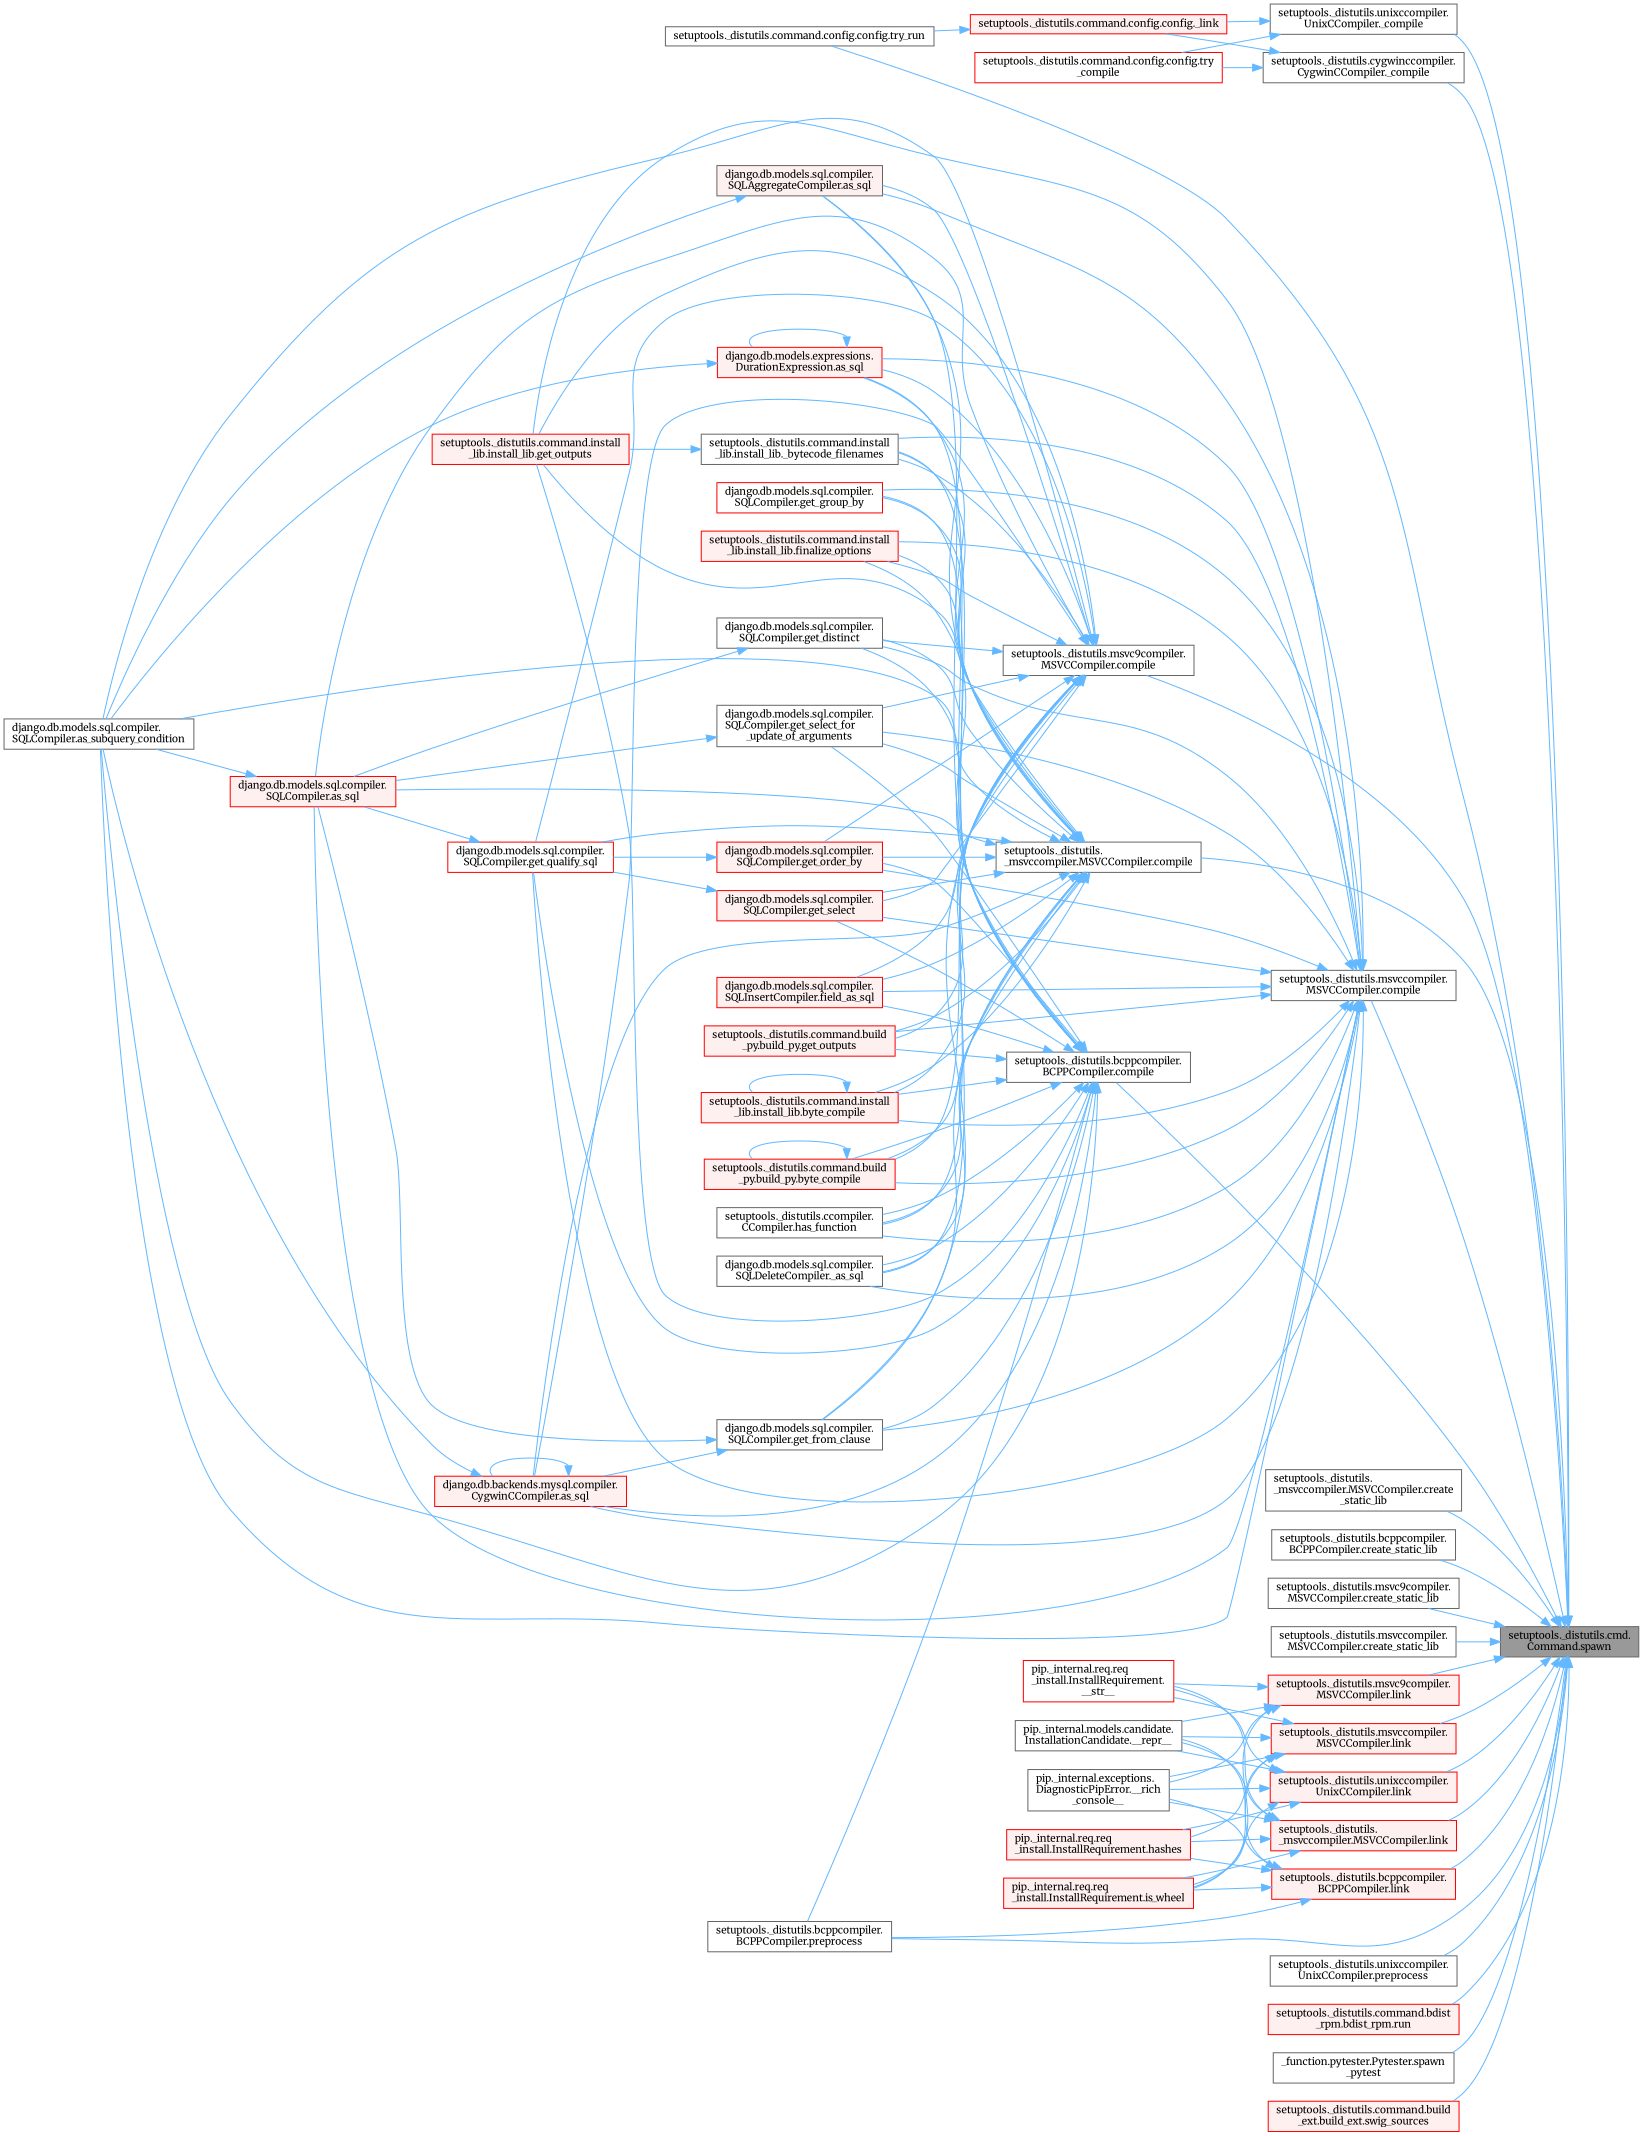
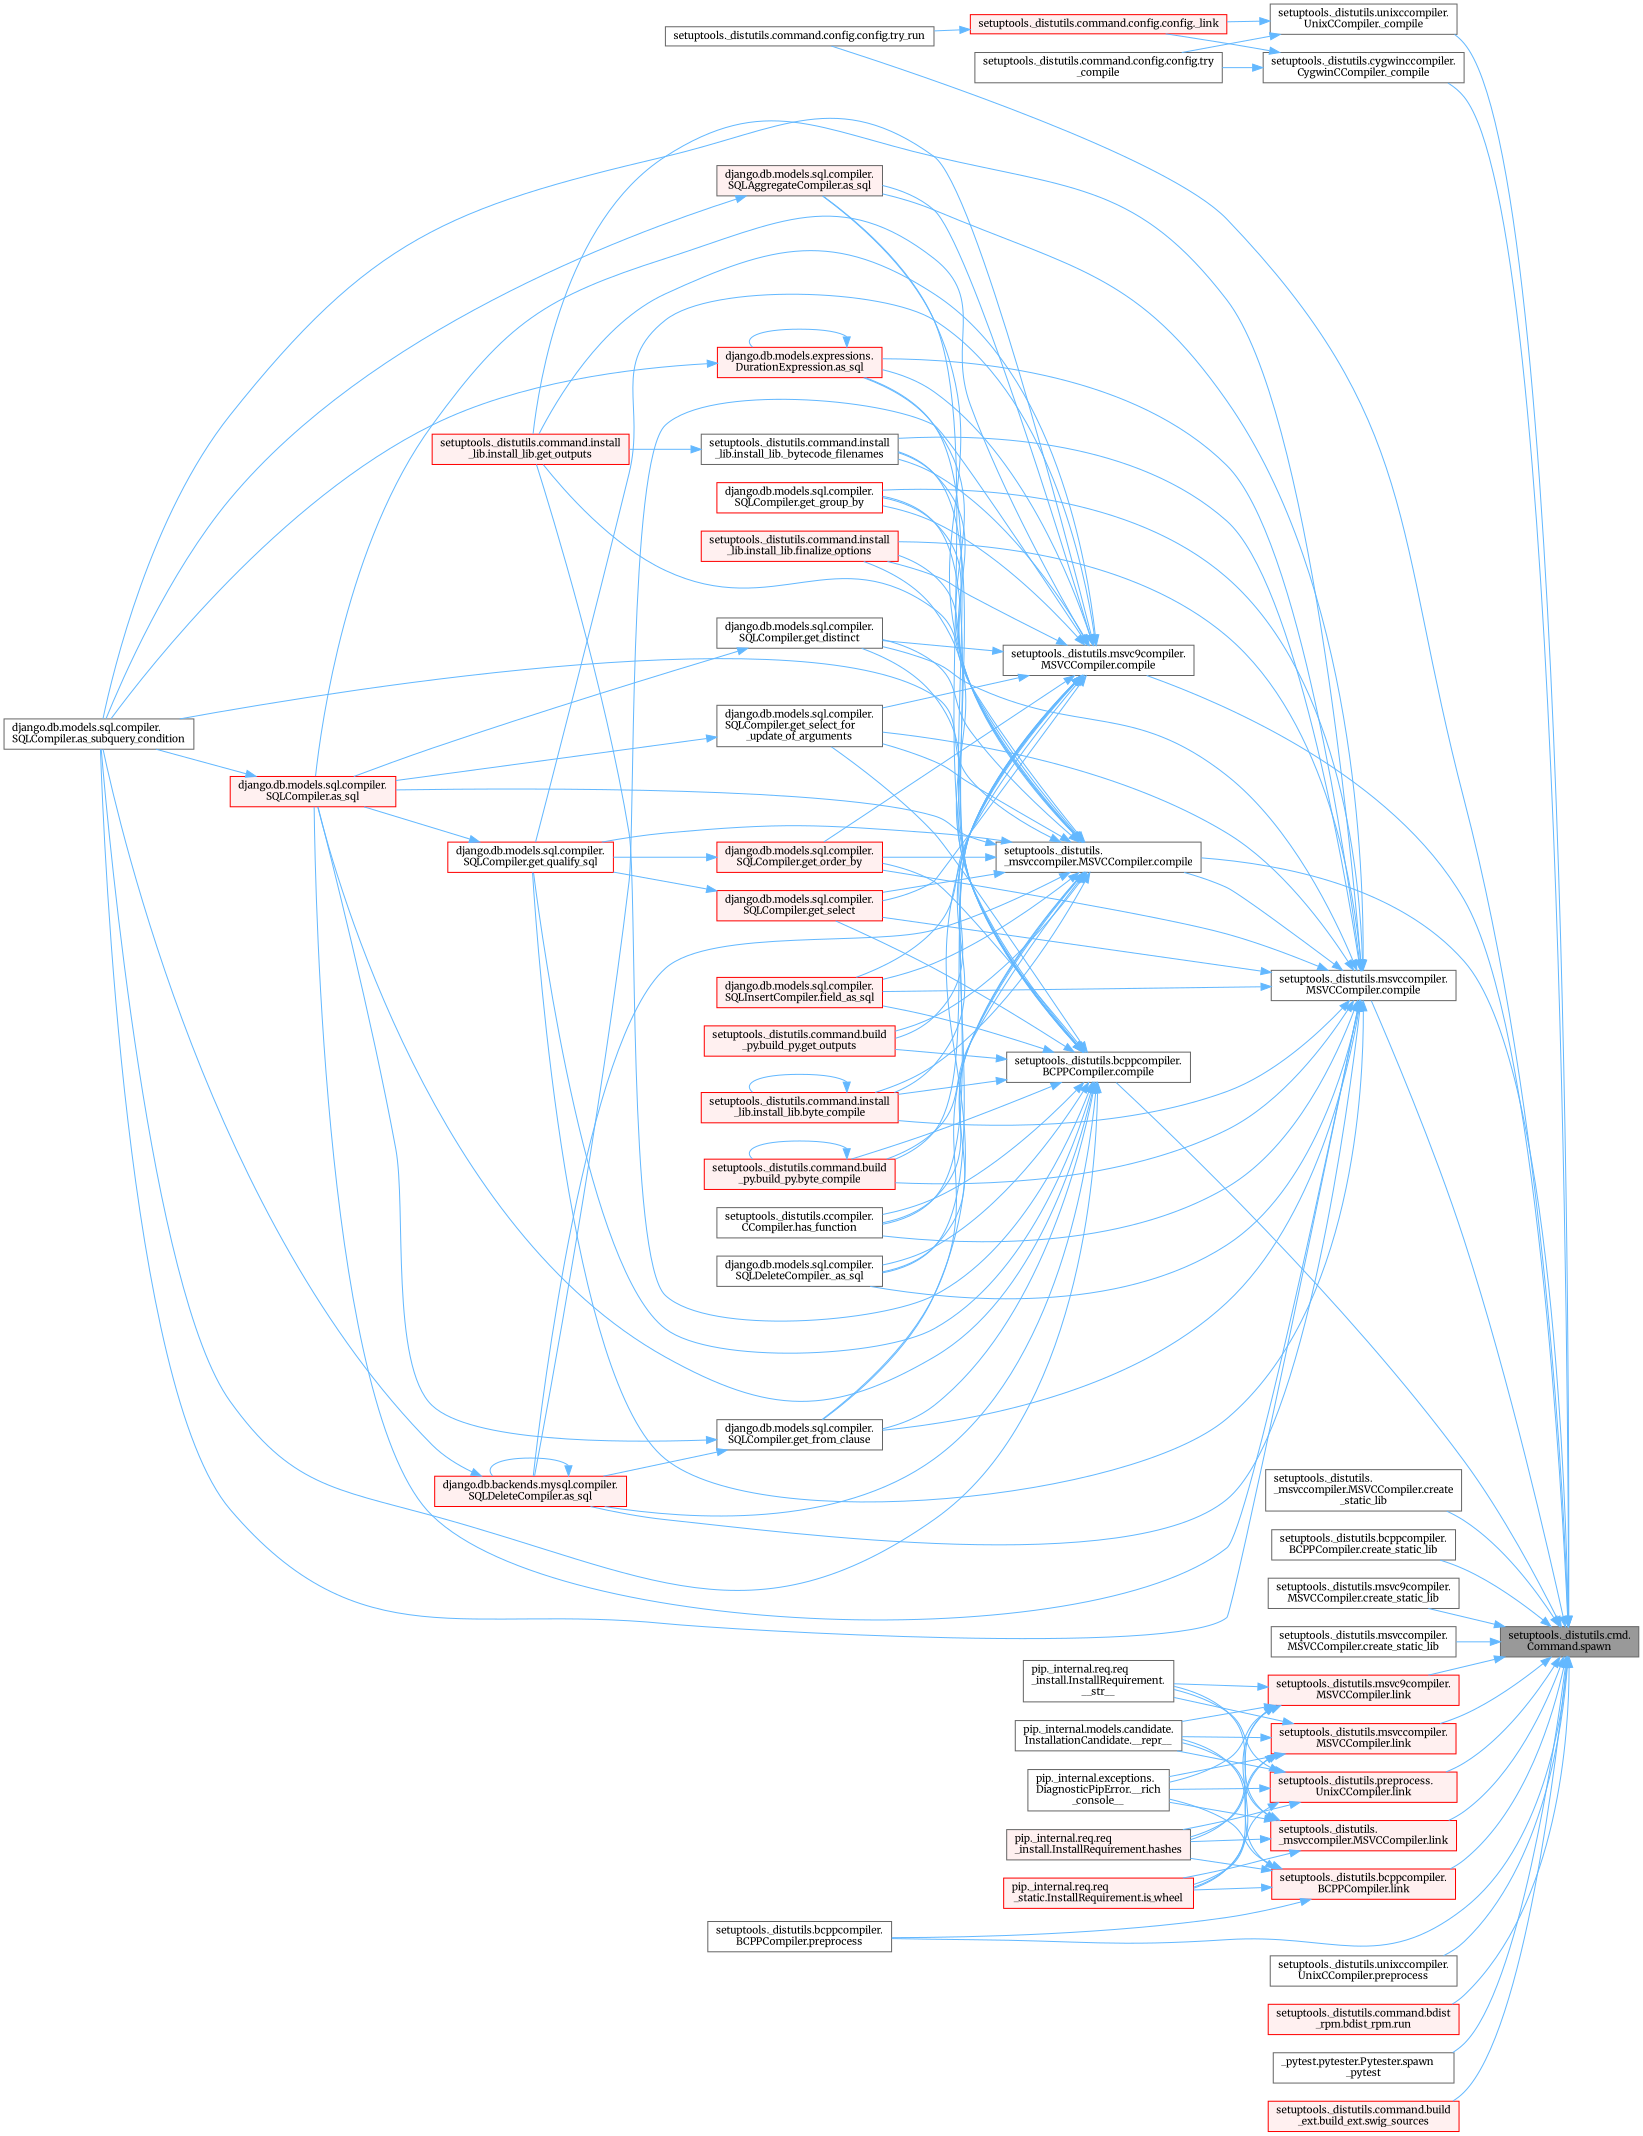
node "setuptools._distutils.command.config.config.try _compile": color red -> grey40
edge "django.db.models.sql.compiler. SQLCompiler.get_group_by" -> "setuptools._distutils.msvc9compiler. MSVCCompiler.compile": added
edge "setuptools._distutils.command.build _py.build_py.get_outputs" -> "setuptools._distutils.msvccompiler. MSVCCompiler.compile": now "setuptools._distutils. _msvccompiler.MSVCCompiler.compile" -> "setuptools._distutils.msvccompiler. MSVCCompiler.compile"
node "django.db.backends.mysql.compiler. CygwinCCompiler.as_sql": label "django.db.backends.mysql.compiler. CygwinCCompiler.as_sql" -> "django.db.backends.mysql.compiler. SQLDeleteCompiler.as_sql"
edge "setuptools._distutils.bcppcompiler. BCPPCompiler.preprocess" -> "setuptools._distutils.bcppcompiler. BCPPCompiler.compile": now "django.db.models.sql.compiler. SQLCompiler.as_sql" -> "setuptools._distutils.bcppcompiler. BCPPCompiler.compile"
node "pip._internal.req.req _install.InstallRequirement. __str__": color red -> grey40
edge "pip._internal.req.req _install.InstallRequirement.hashes" -> "setuptools._distutils.msvc9compiler. MSVCCompiler.link": added
node "setuptools._distutils.unixccompiler. UnixCCompiler.link": label "setuptools._distutils.unixccompiler. UnixCCompiler.link" -> "setuptools._distutils.preprocess. UnixCCompiler.link"
node "pip._internal.req.req _install.InstallRequirement.hashes": color red -> grey40
node "pip._internal.req.req _install.InstallRequirement.is_wheel": label "pip._internal.req.req _install.InstallRequirement.is_wheel" -> "pip._internal.req.req _static.InstallRequirement.is_wheel"
node "_function.pytester.Pytester.spawn _pytest": label "_function.pytester.Pytester.spawn _pytest" -> "_pytest.pytester.Pytester.spawn _pytest"
